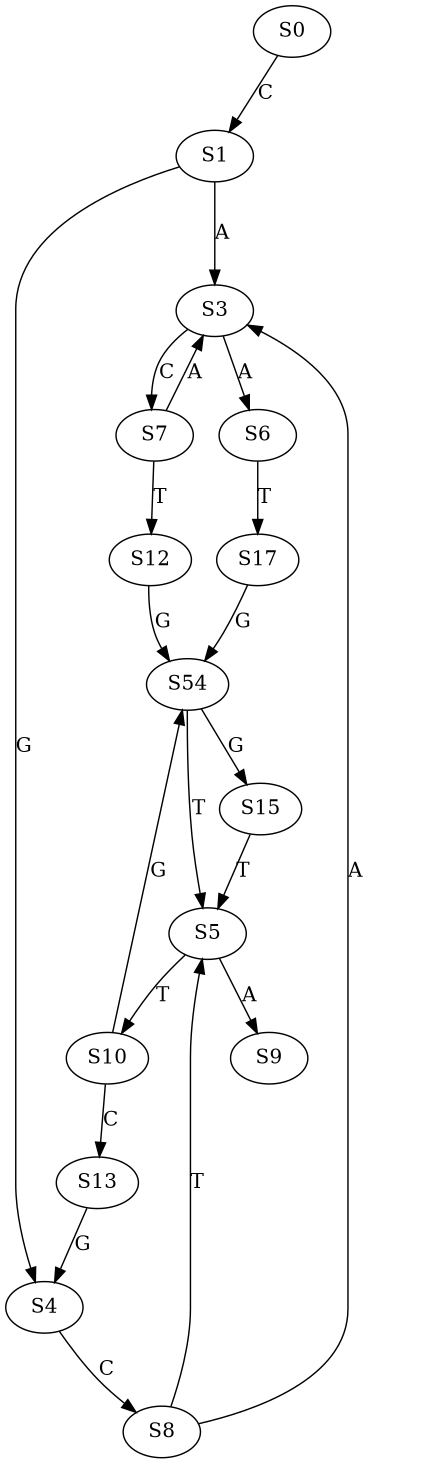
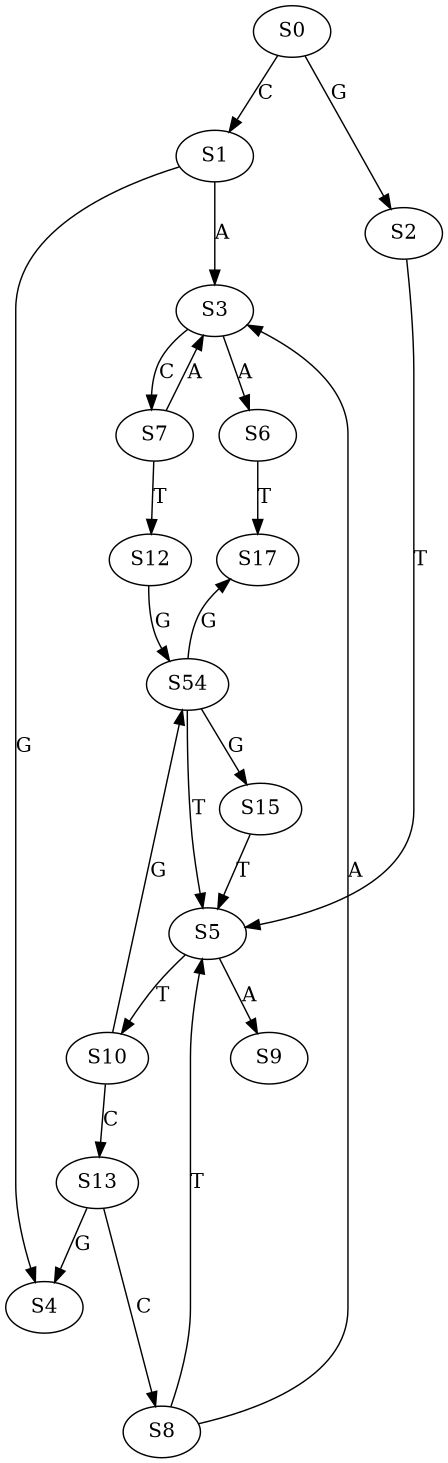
node "S2": added
edge "S17" -> "S54": reversed
edge "S4" -> "S8": now "S13" -> "S8"
